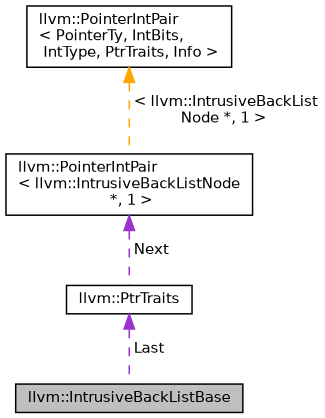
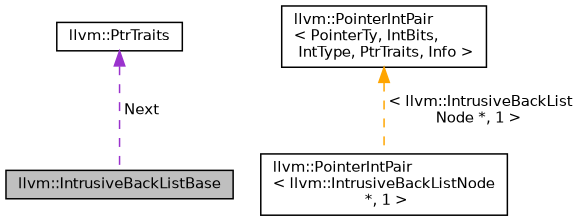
edge "llvm::PtrTraits" -> "llvm::PointerIntPair < llvm::IntrusiveBackListNode *, 1 >": removed, label "Next"
edge "llvm::IntrusiveBackListBase" -> "llvm::PtrTraits": label " Last" -> " Next"
